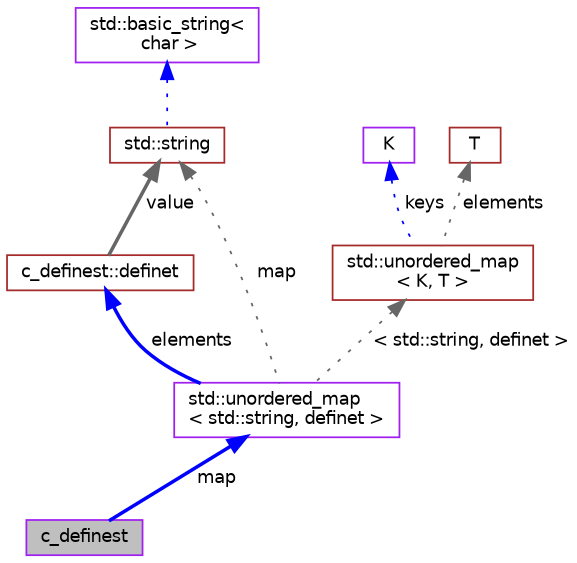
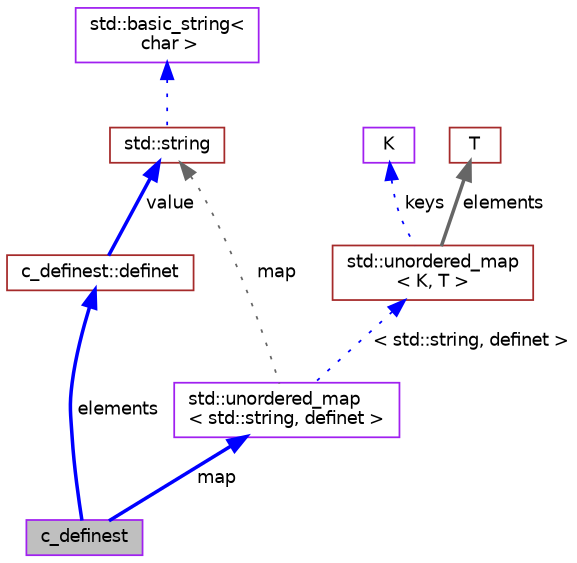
edge "std::unordered_map < K, T >" -> "T": style dotted -> bold
edge "c_definest::definet" -> "std::string": color gray40 -> blue
edge "std::unordered_map < std::string, definet >" -> "std::unordered_map < K, T >": color gray40 -> blue
edge "std::unordered_map < std::string, definet >" -> "c_definest::definet": now "c_definest" -> "c_definest::definet"
